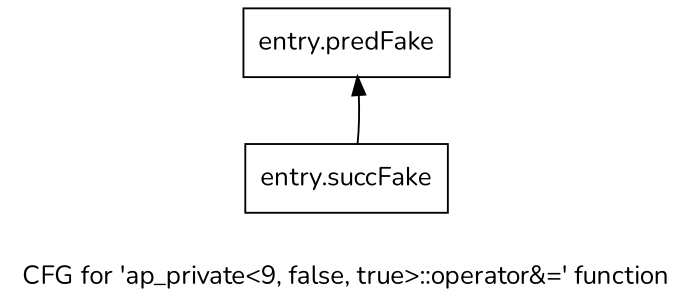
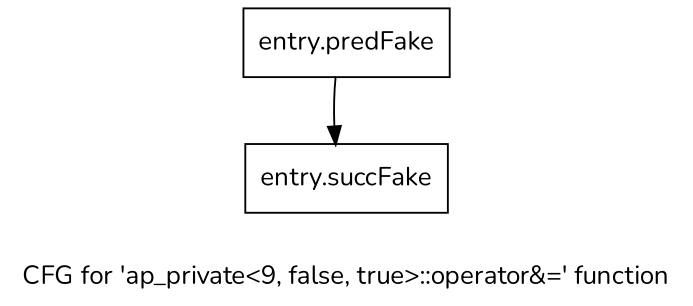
edge "entry.succFake" -> "entry.predFake": reversed
